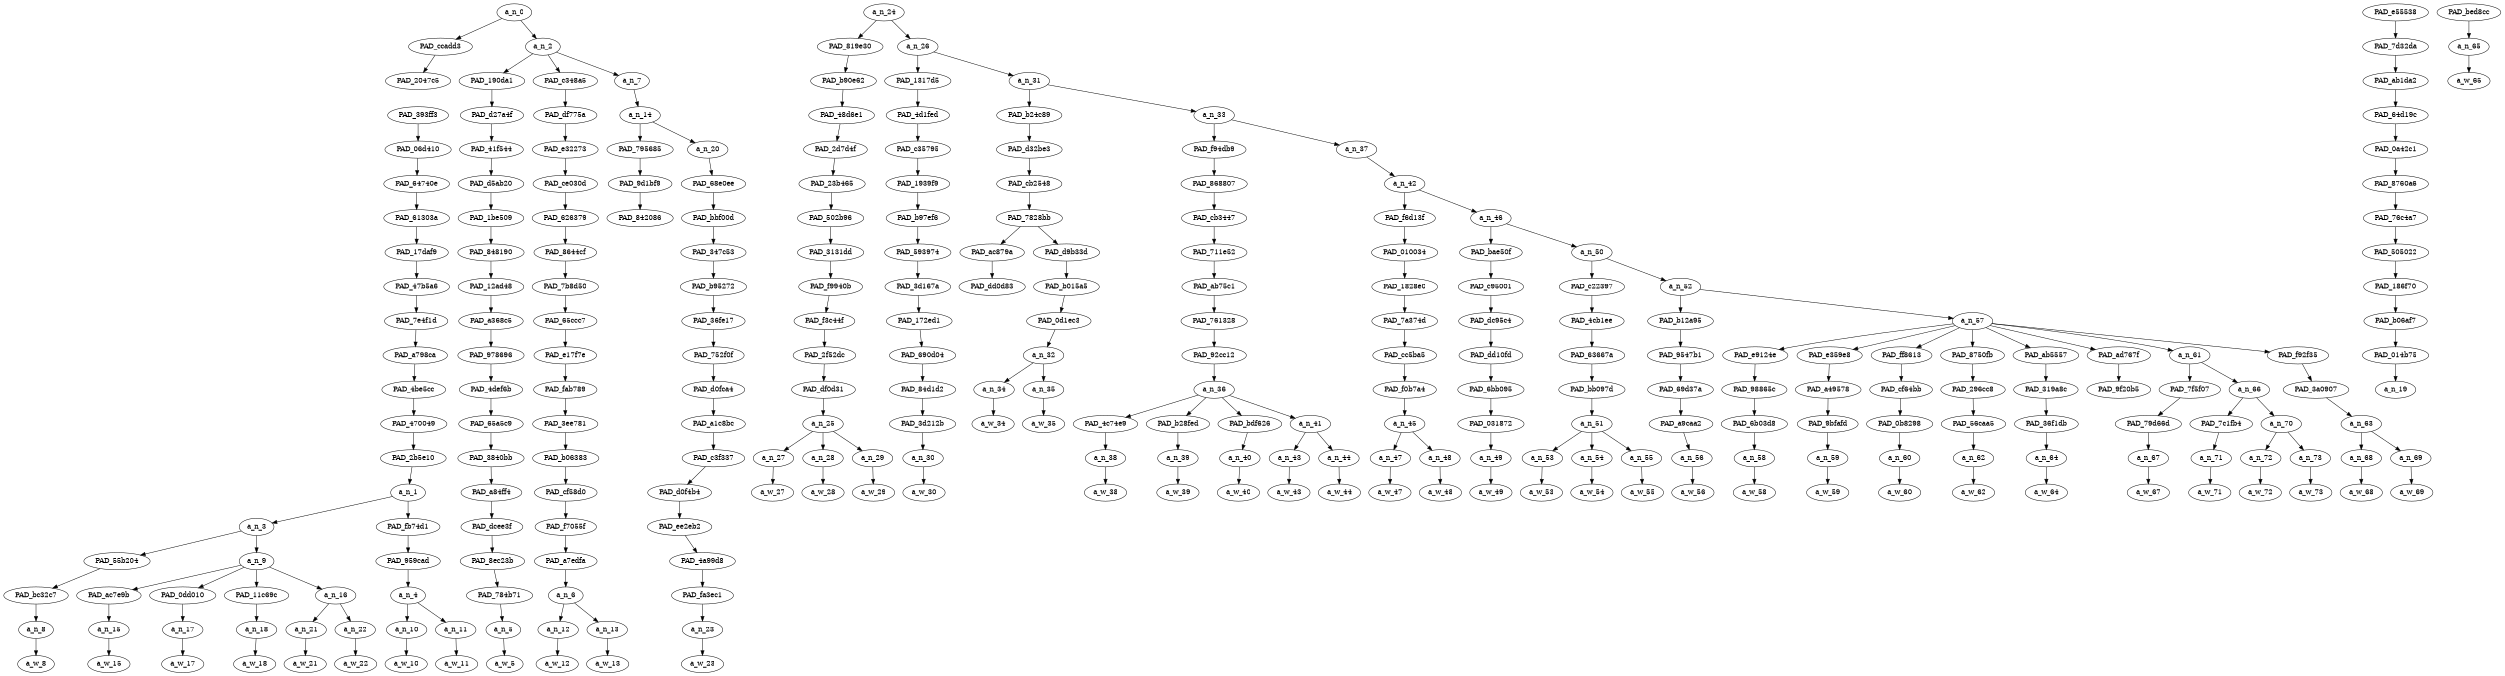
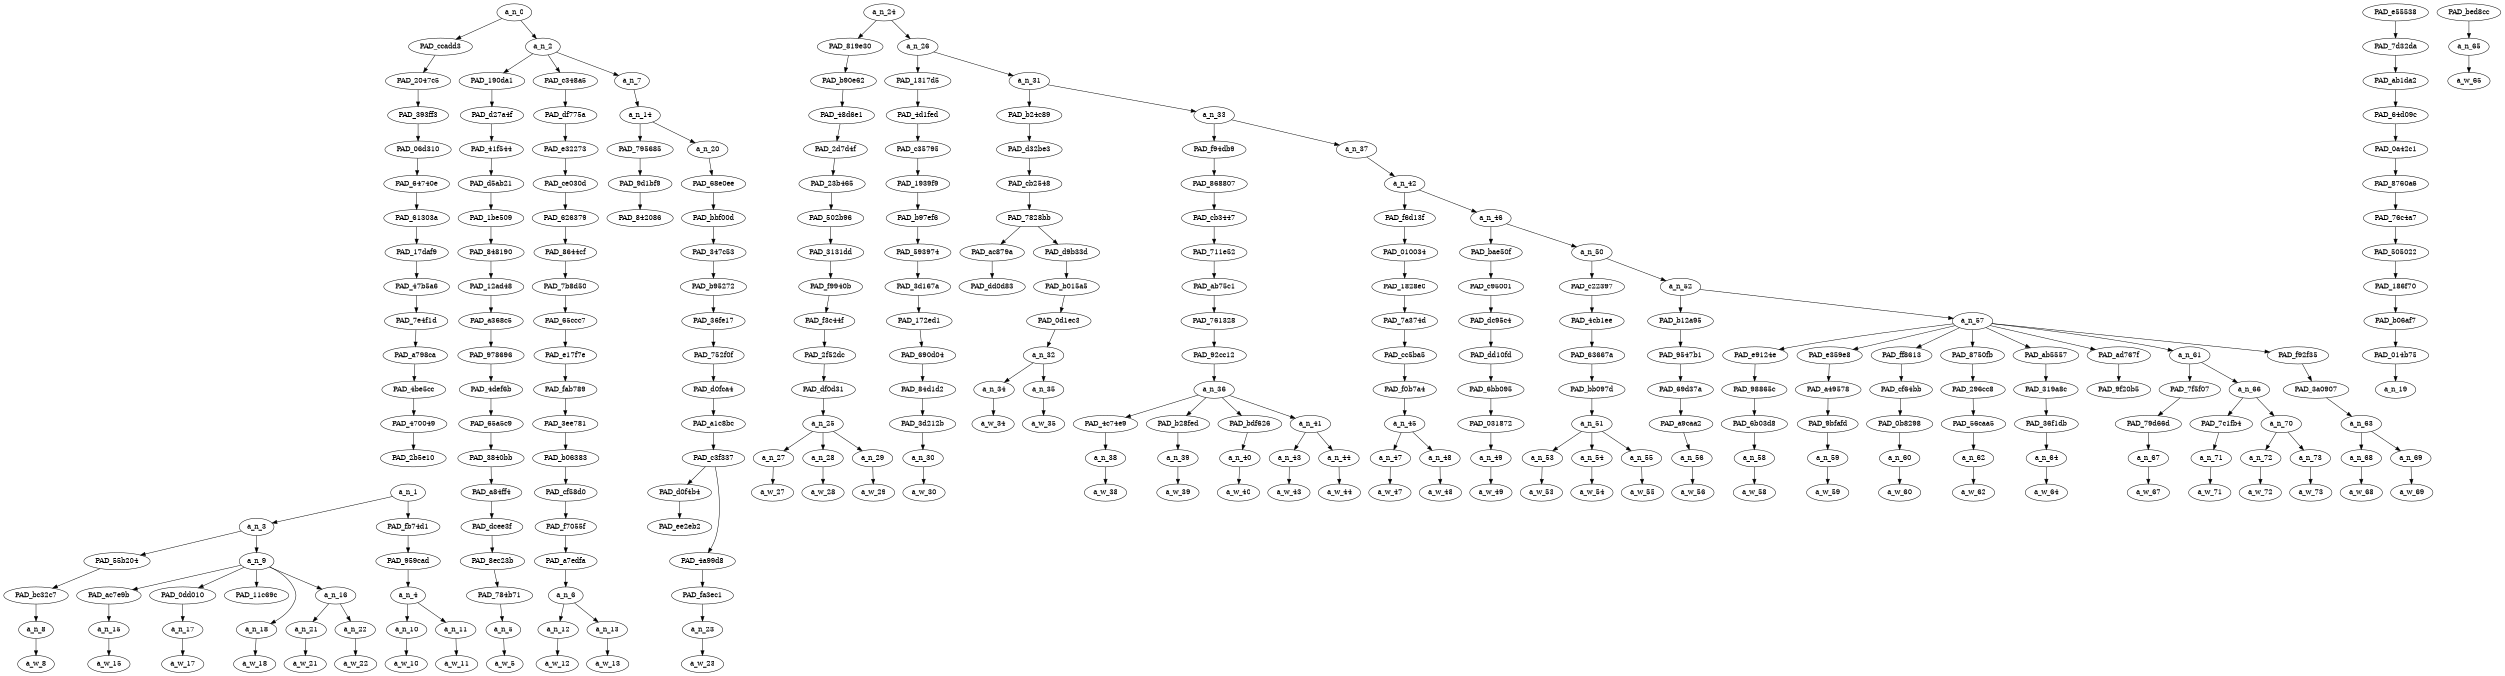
edge "PAD_2047c5" -> "PAD_393ff3": added
node "PAD_64d19c": label "PAD_64d19c" -> "PAD_64d09c"
node "PAD_06d410": label "PAD_06d410" -> "PAD_06d310"
node "PAD_d5ab20": label "PAD_d5ab20" -> "PAD_d5ab21"
edge "PAD_2b5e10" -> "a_n_1": removed
edge "PAD_ee2eb2" -> "PAD_4a99d8": now "PAD_c3f337" -> "PAD_4a99d8"
edge "PAD_11c69c" -> "a_n_18": now "a_n_9" -> "a_n_18"
